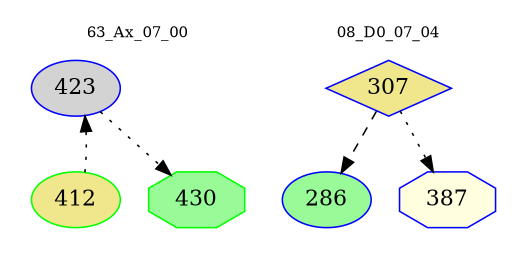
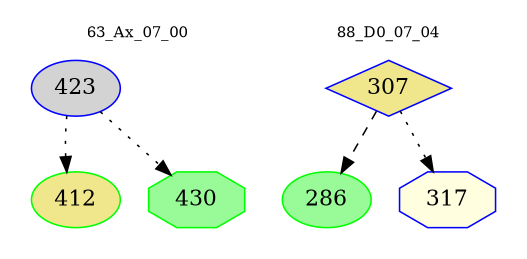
cluster "08_D0_07_04": label "08_D0_07_04" -> "88_D0_07_04"
edge "412" -> "423": reversed
node "286": color blue -> green
node "387": label "387" -> "317"
